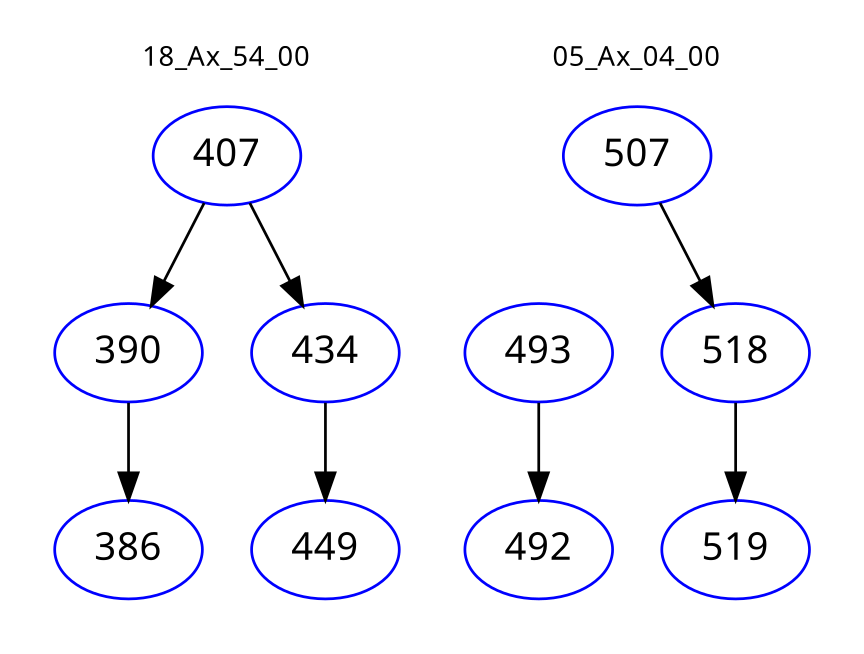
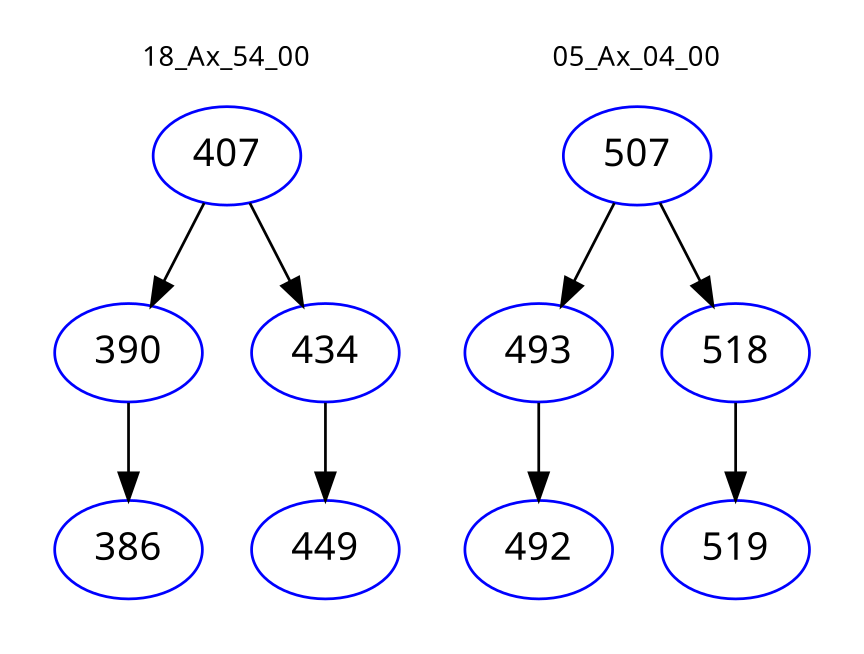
edge "507" -> "493": added
